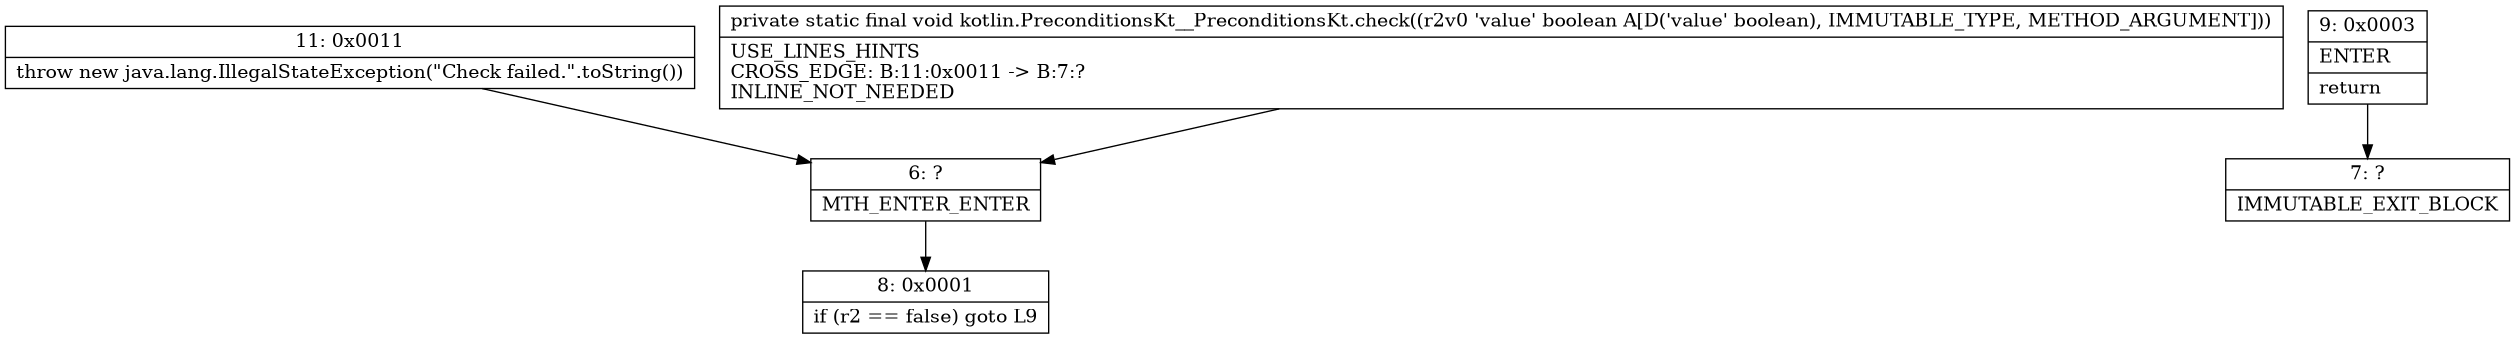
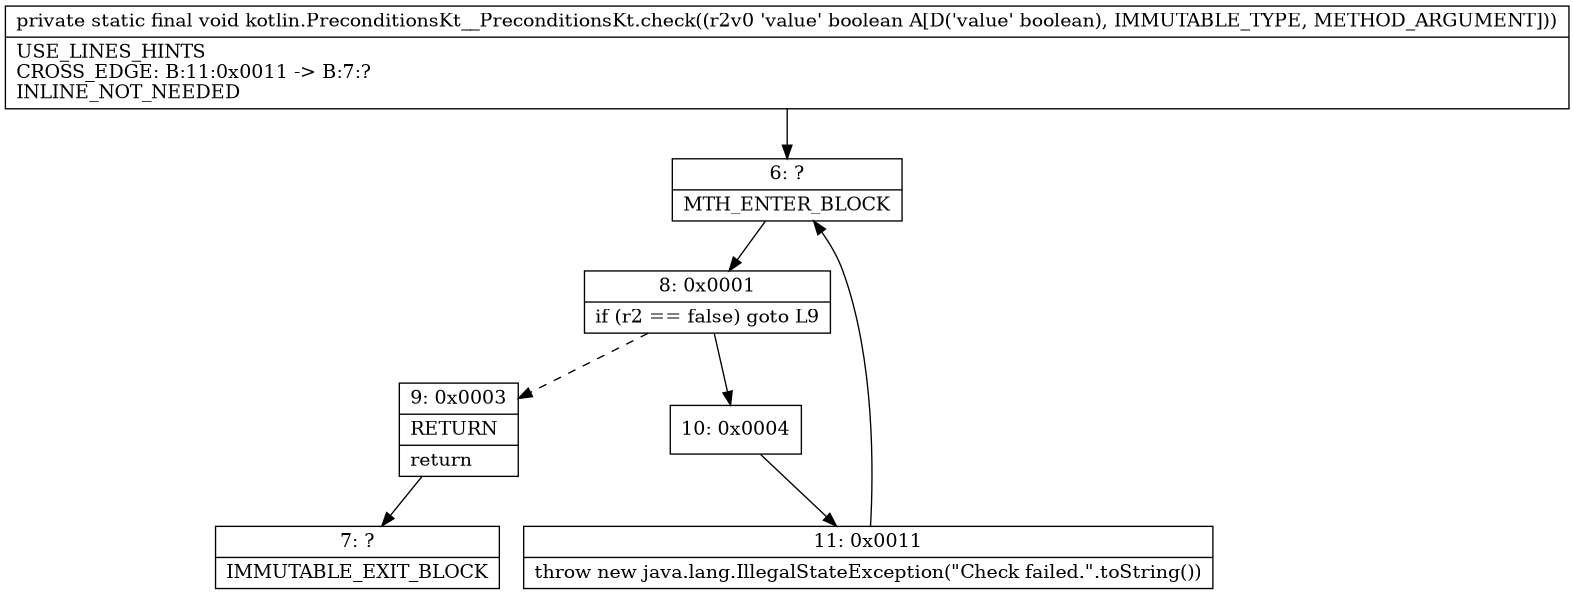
node "9: 0x0003": text "ENTER" -> "RETURN"
node "6: ?": text "MTH_ENTER_ENTER" -> "MTH_ENTER_BLOCK"
edge "8: 0x0001" -> "9: 0x0003": added
node "10: 0x0004": added
